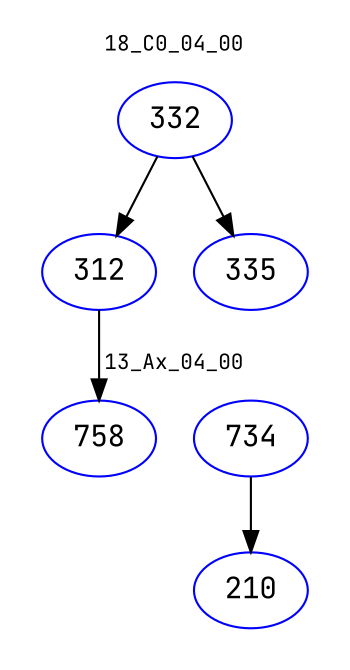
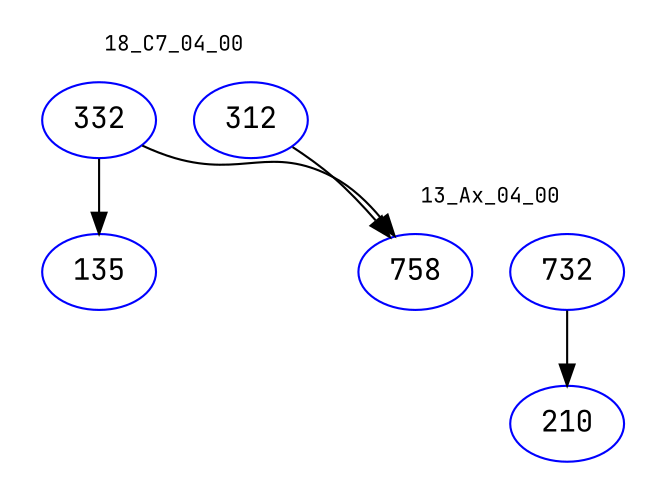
cluster "18_C0_04_00": label "18_C0_04_00" -> "18_C7_04_00"
edge "332" -> "312": now "332" -> "758"
node "335": label "335" -> "135"
node "734": label "734" -> "732"
